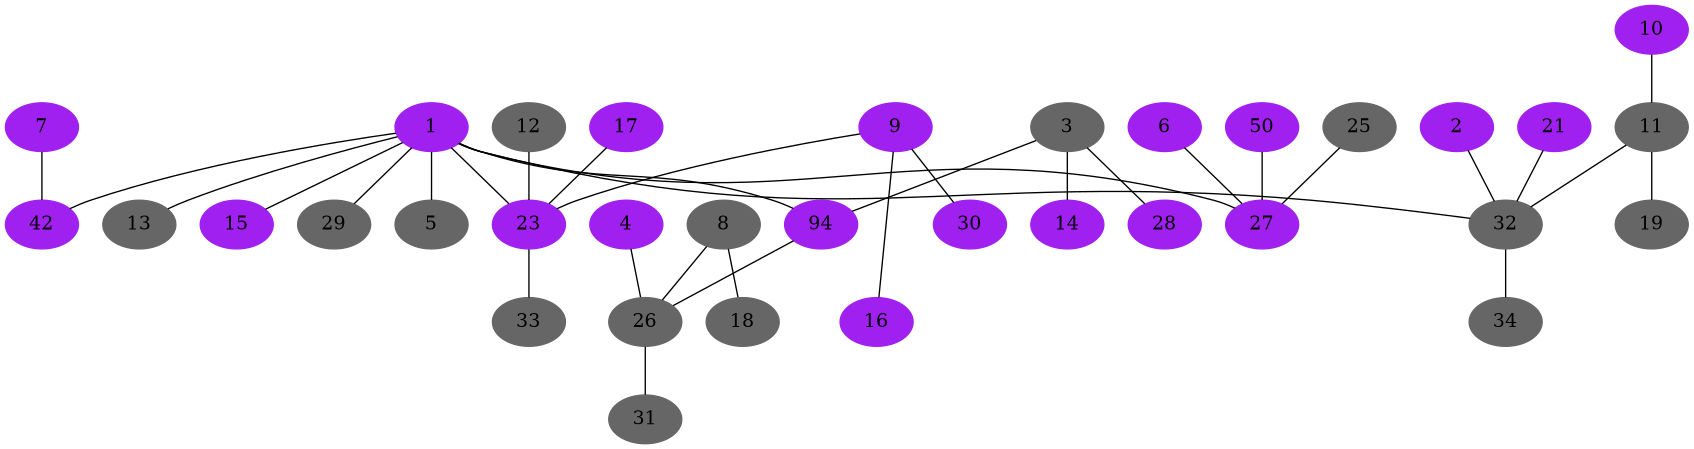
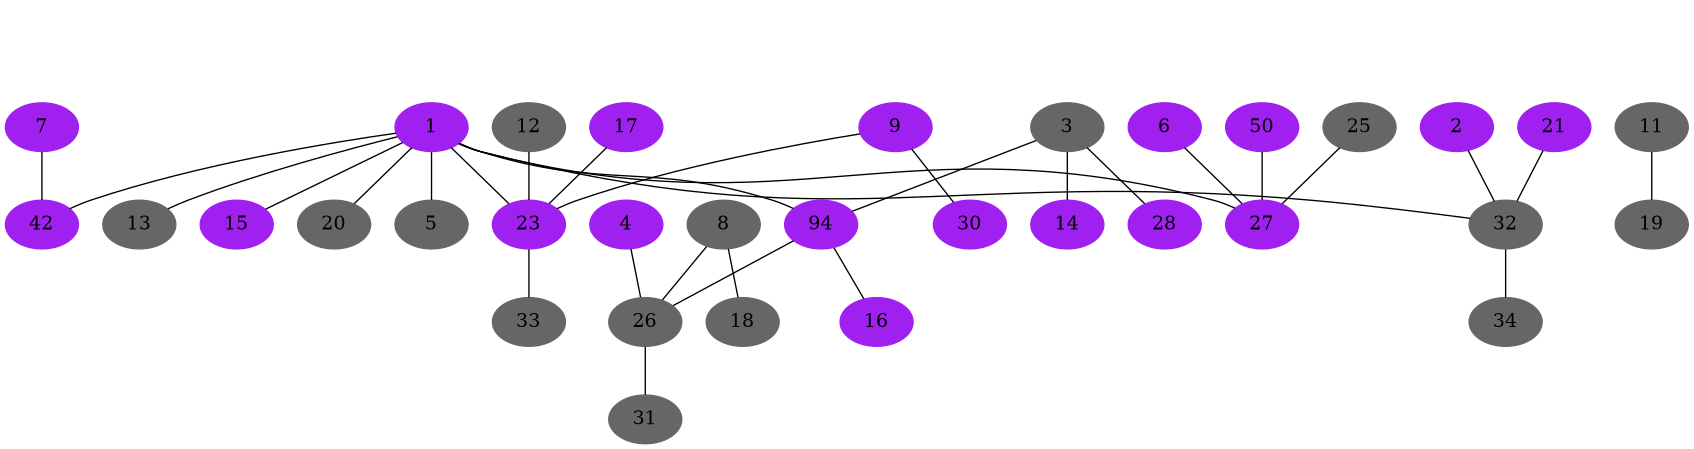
node "10": removed
edge "11" -- "32": removed
node "29": label "29" -> "20"
edge "9" -- "16": now "94" -- "16"
